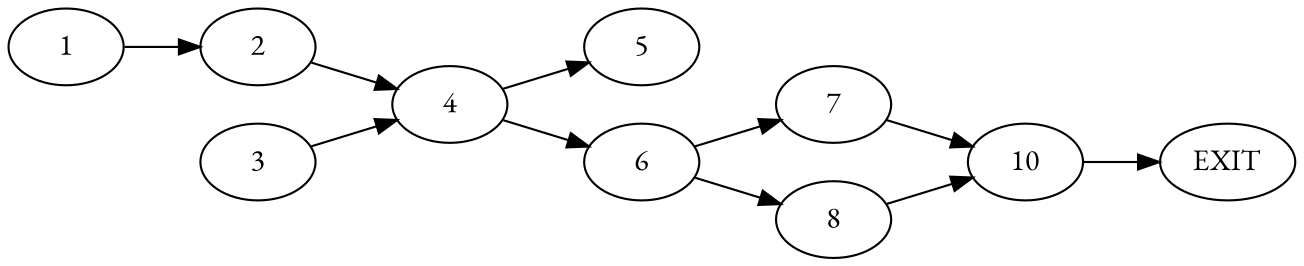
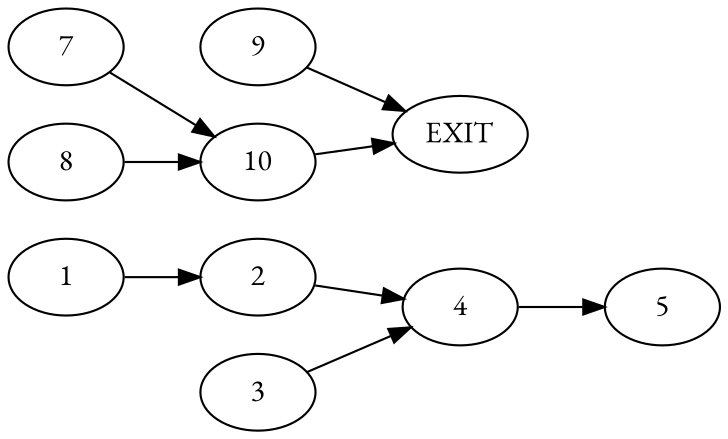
node "9": added
node "6": removed
